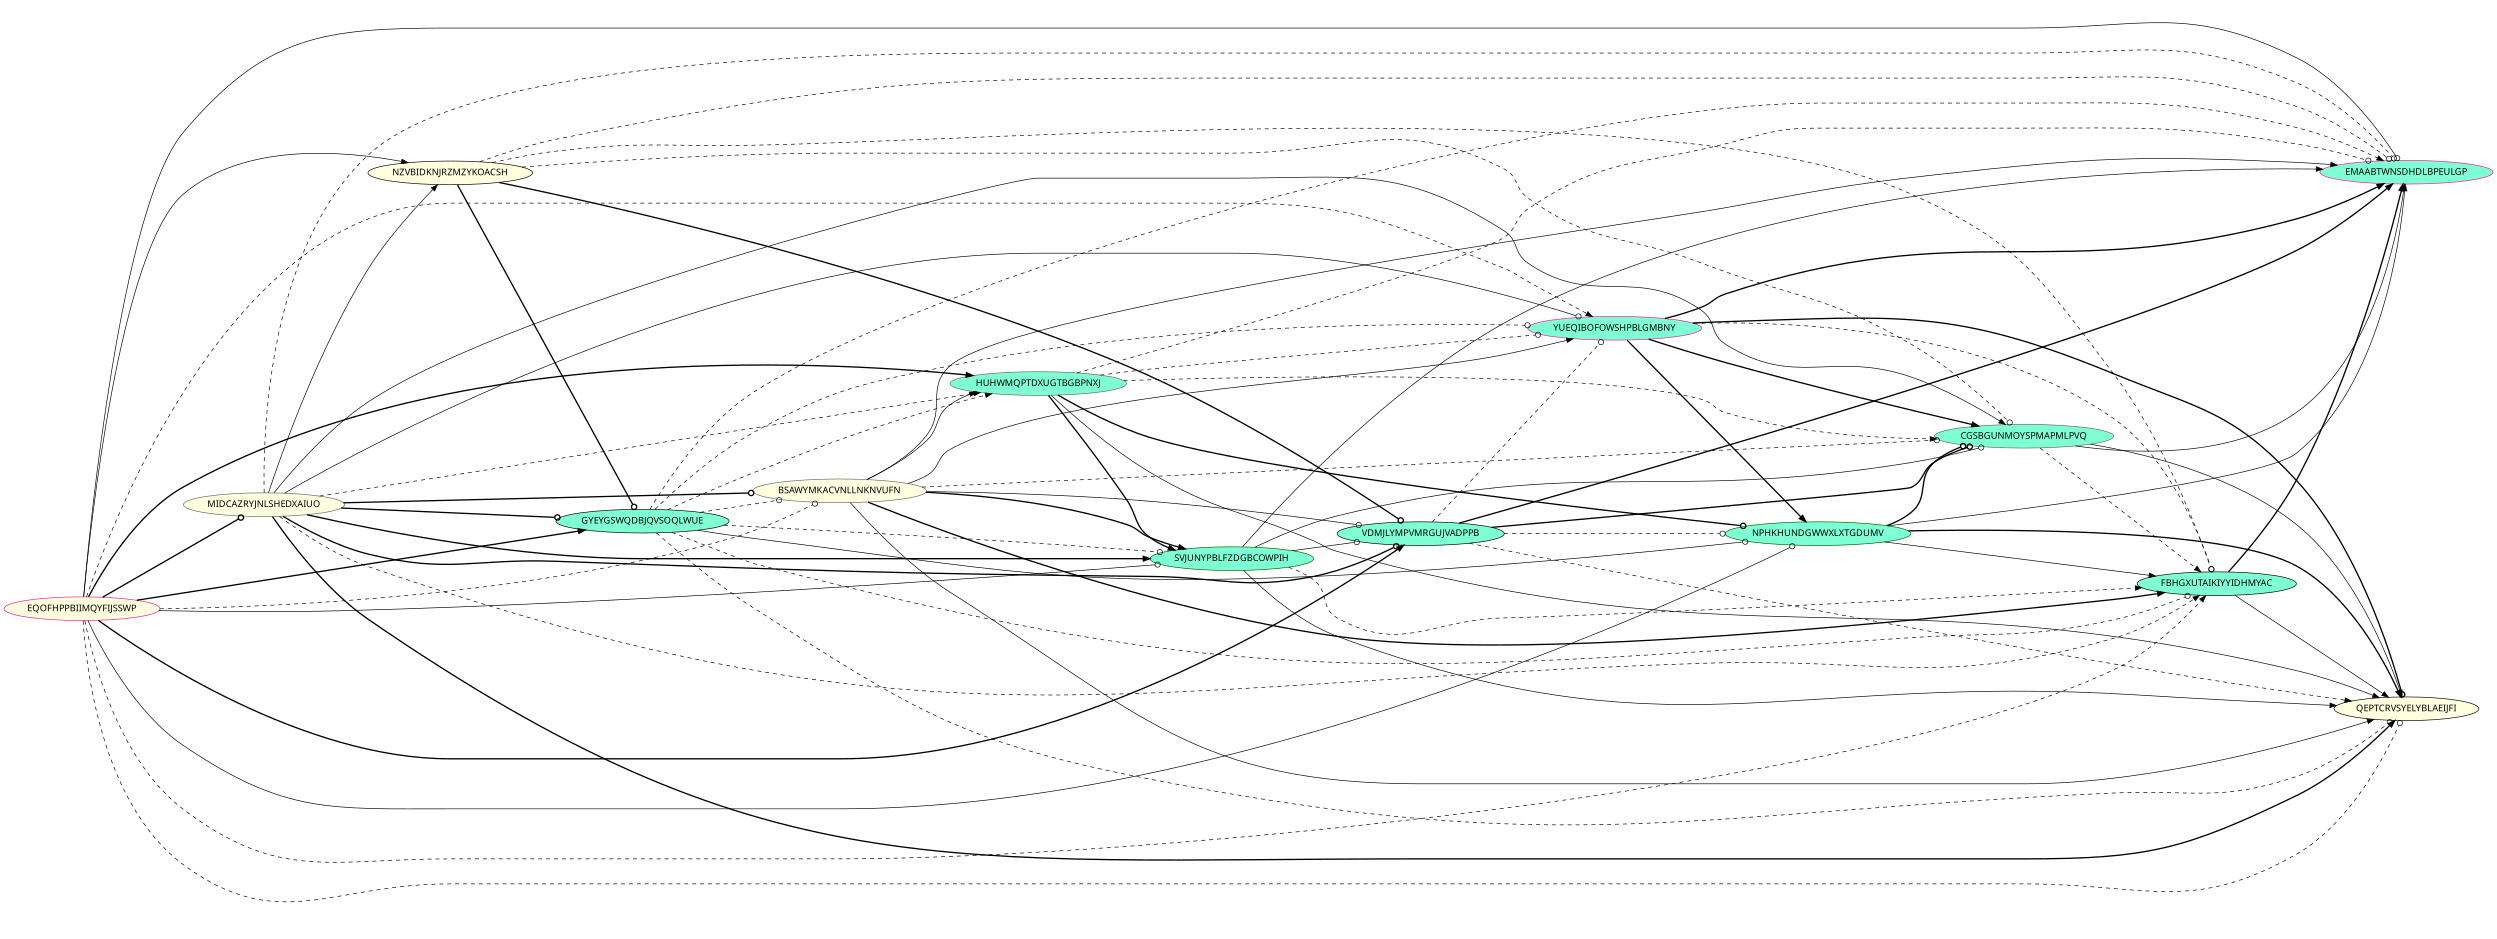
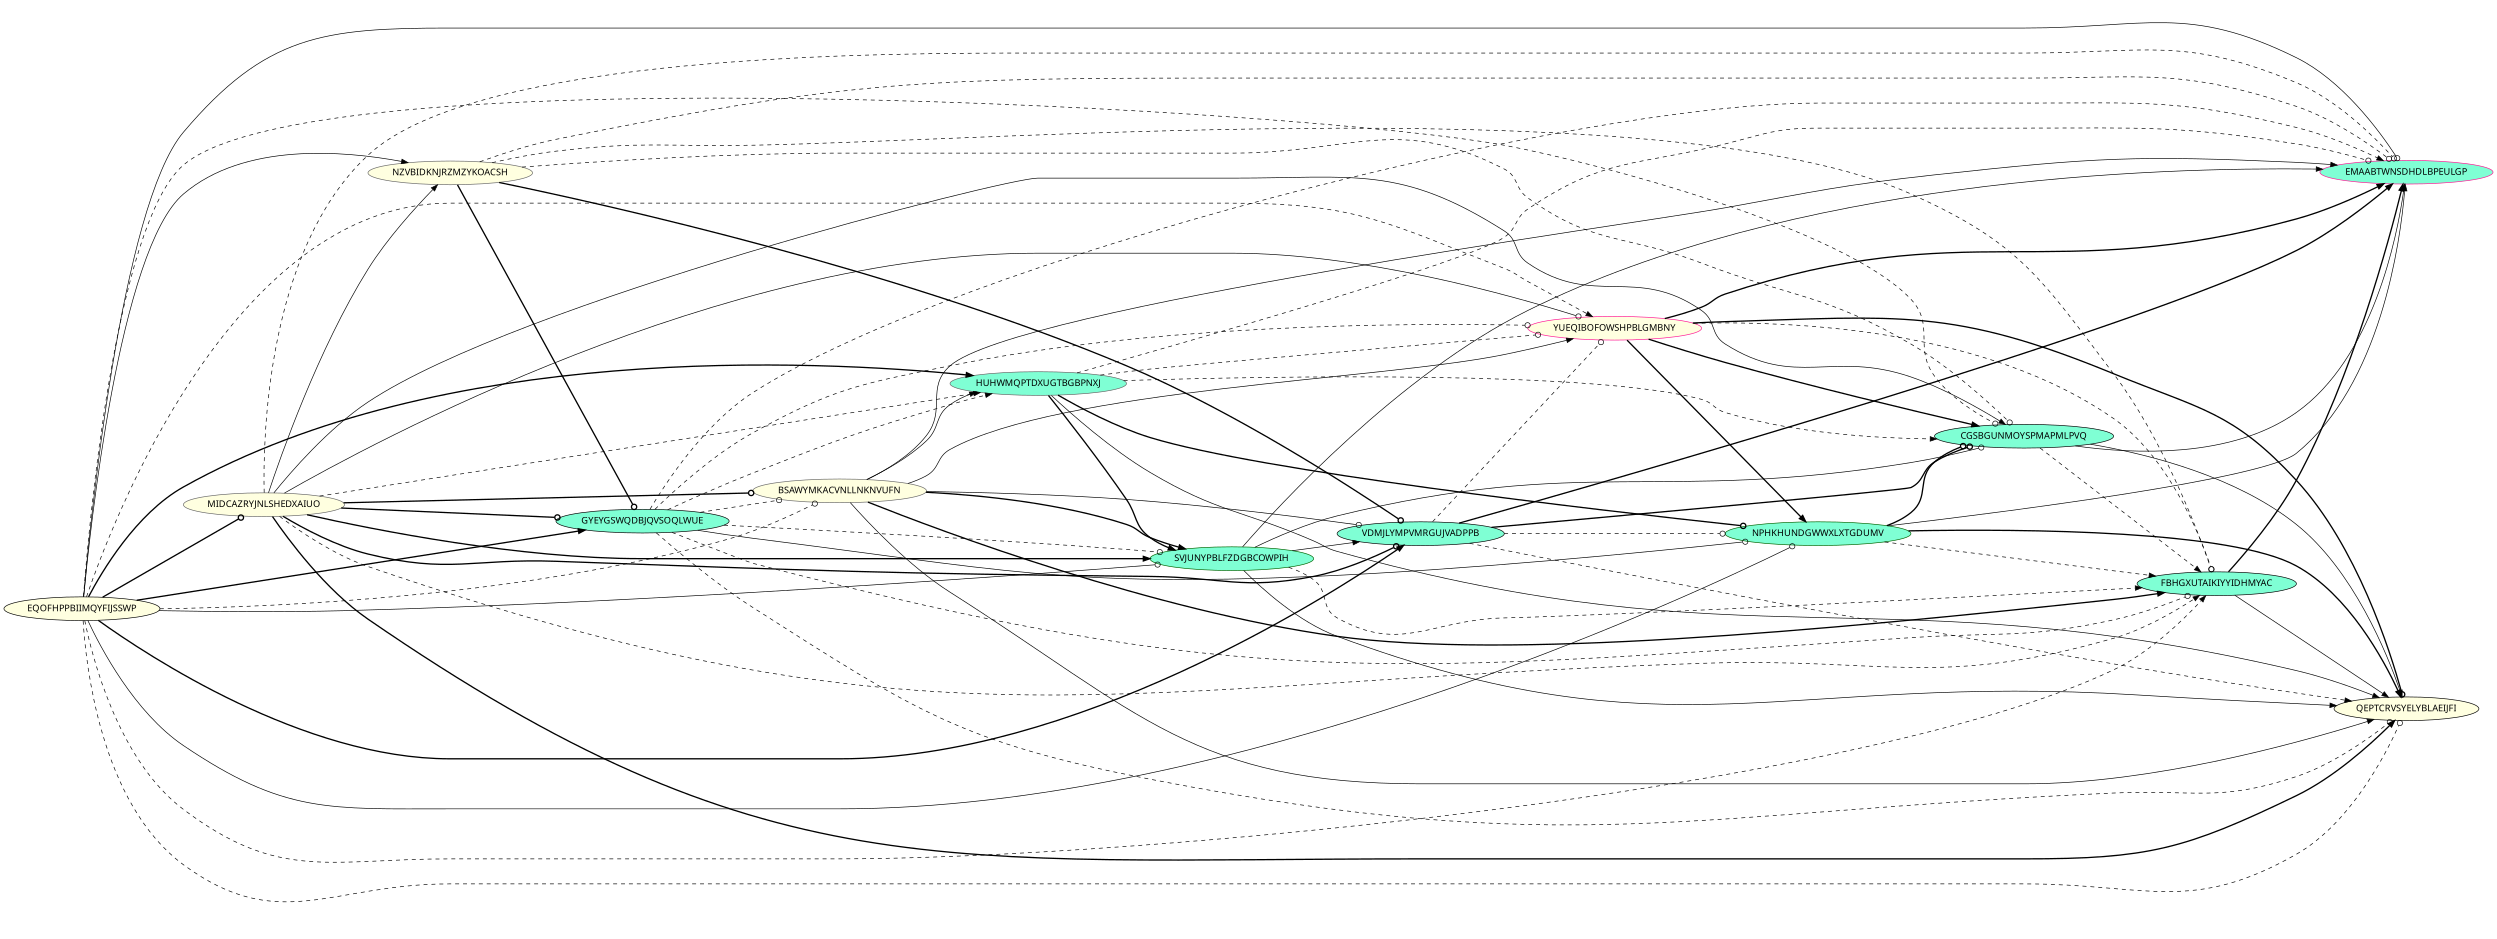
node "NZVBIDKNJRZMZYKOACSH": color black -> gray40
node "YUEQIBOFOWSHPBLGMBNY": fillcolor aquamarine -> lightyellow
node "CGSBGUNMOYSPMAPMLPVQ": color gray40 -> black
edge "BSAWYMKACVNLLNKNVUFN" -> "CGSBGUNMOYSPMAPMLPVQ": now "EQOFHPPBIIMQYFIJSSWP" -> "CGSBGUNMOYSPMAPMLPVQ"
edge "SVJUNYPBLFZDGBCOWPIH" -> "VDMJLYMPVMRGUJVADPPB": arrowhead odot -> normal
edge "NPHKHUNDGWWXLXTGDUMV" -> "FBHGXUTAIKIYYIDHMYAC": style solid -> dashed
node "EQOFHPPBIIMQYFIJSSWP": color deeppink -> black
